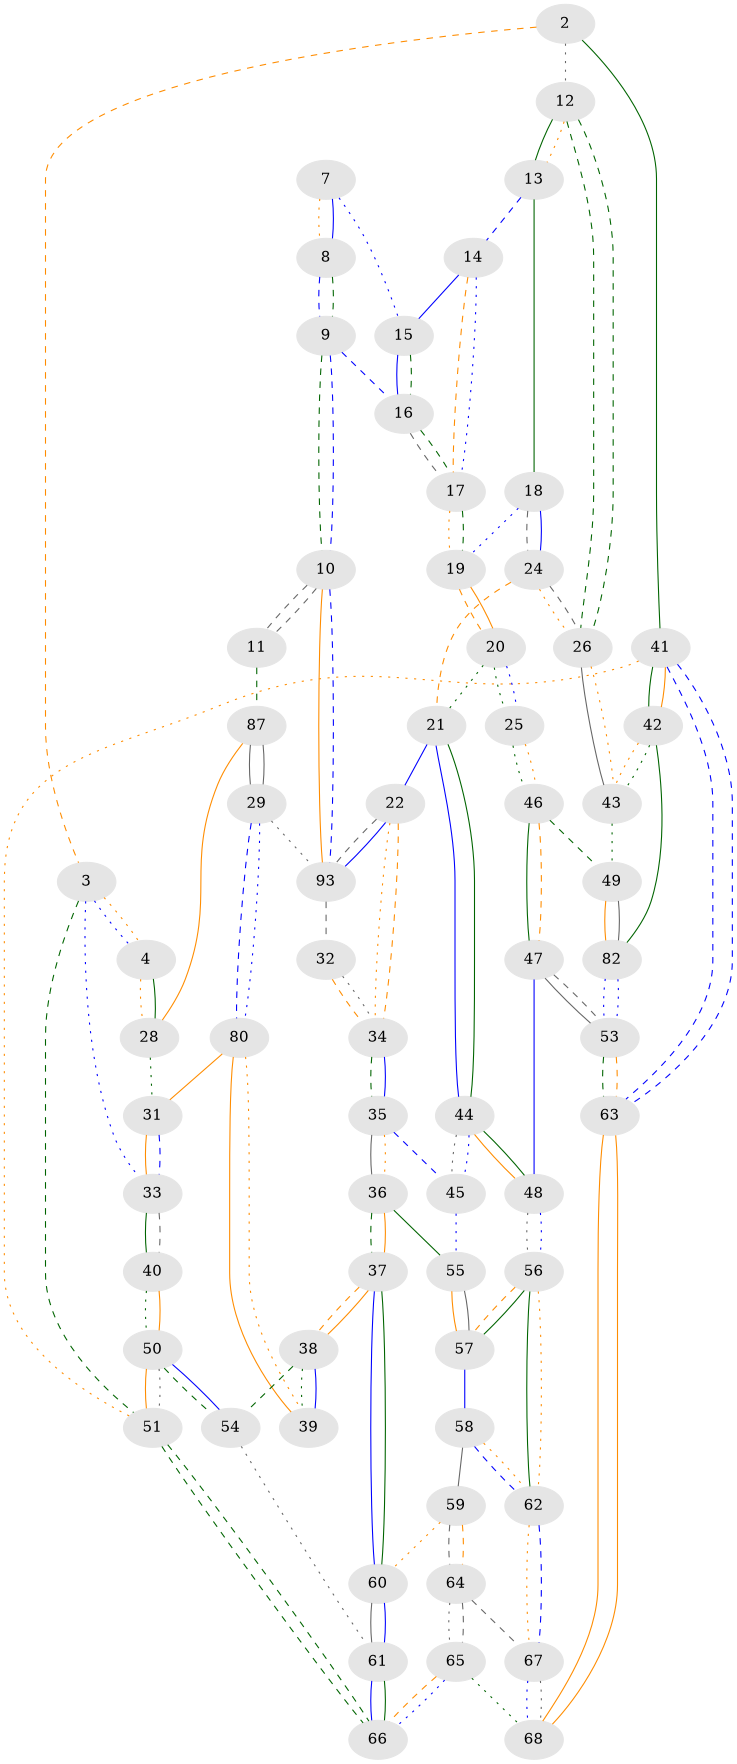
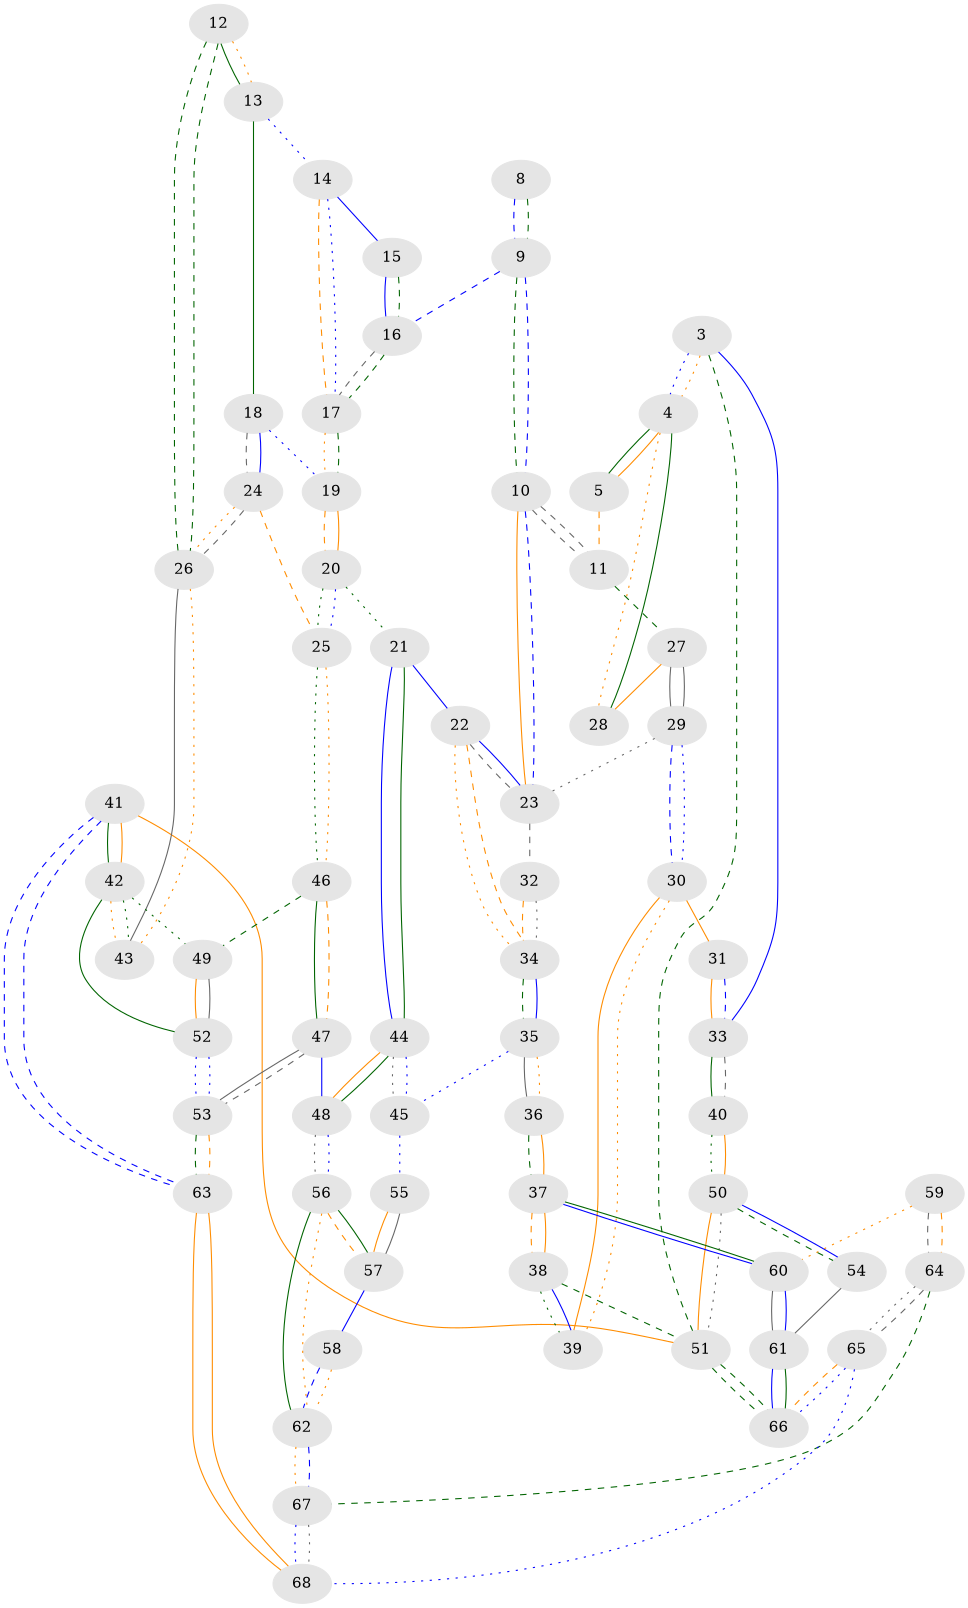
node "2": removed
node "7": removed
edge "13" -- "14": style dashed -> dotted
node "5": added
edge "24" -- "21": now "24" -- "25"
node "87": label "87" -> "27"
edge "41" -- "51": style dotted -> solid
edge "43" -- "49": now "42" -- "49"
node "93": label "93" -> "23"
node "82": label "82" -> "52"
node "80": label "80" -> "30"
edge "3" -- "33": style dotted -> solid
edge "28" -- "31": removed
edge "35" -- "45": style dashed -> dotted
edge "36" -- "55": removed
edge "38" -- "54": now "38" -- "51"
edge "58" -- "59": removed
edge "54" -- "61": style dotted -> solid
edge "64" -- "67": color gray40 -> darkgreen
edge "65" -- "68": color darkgreen -> blue
